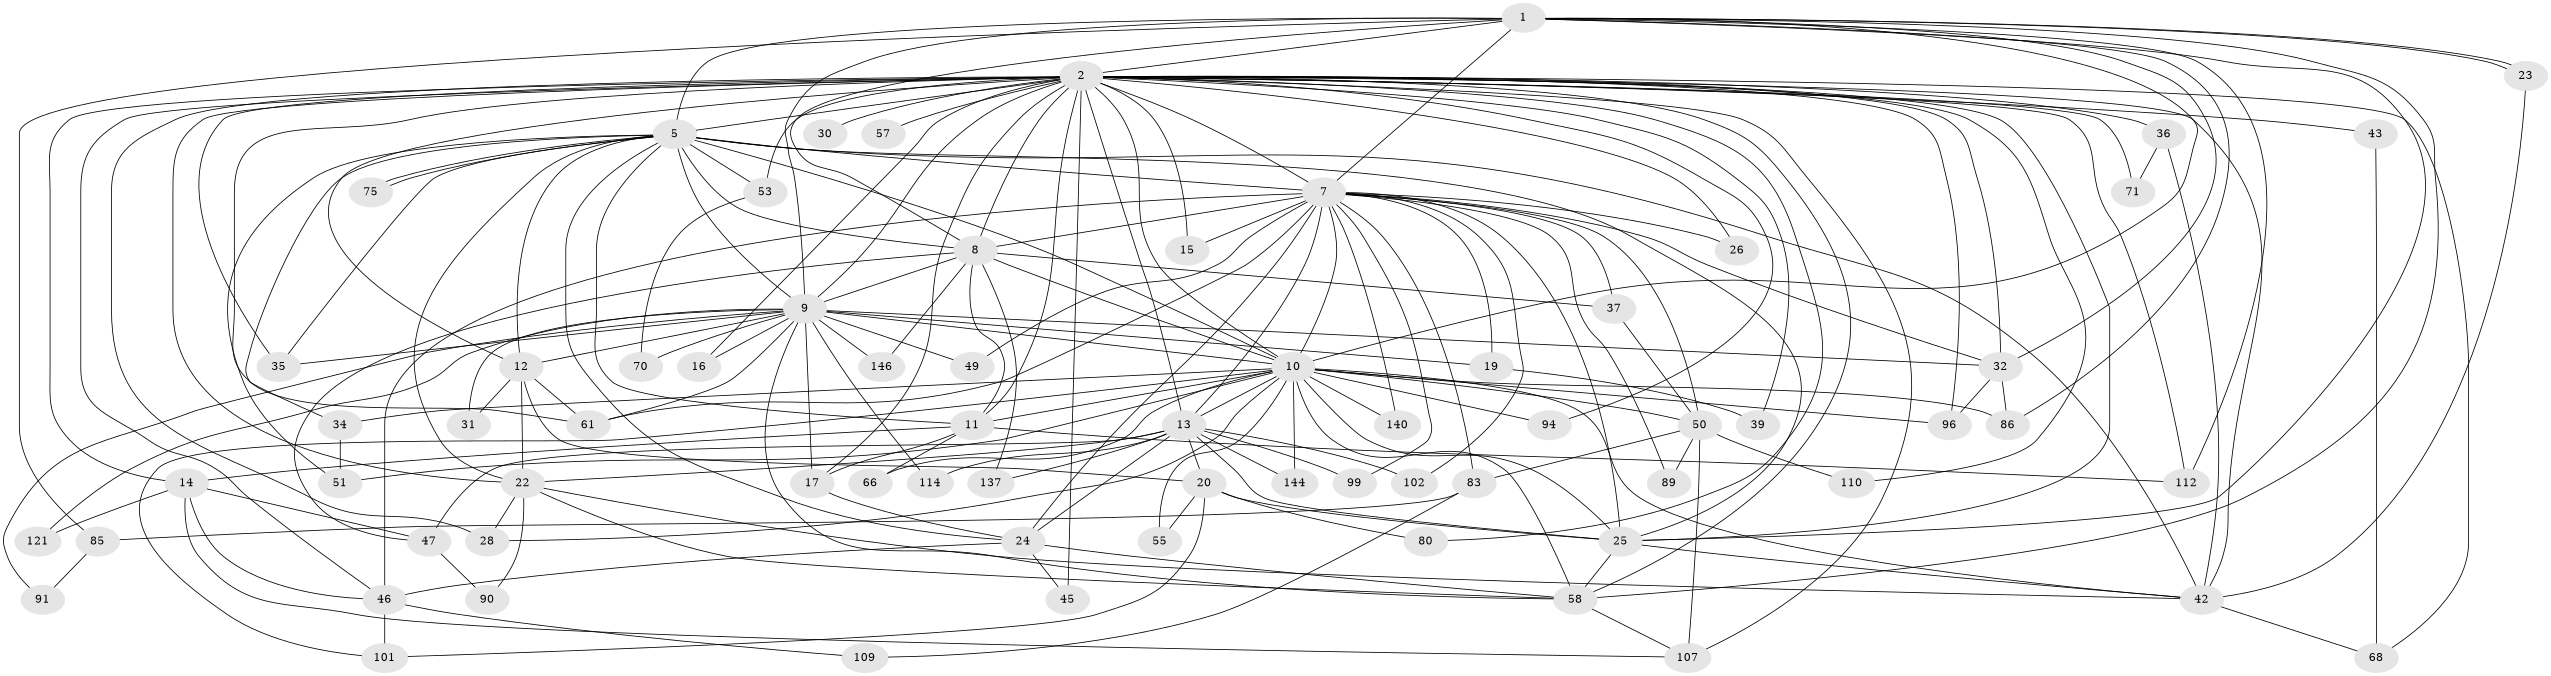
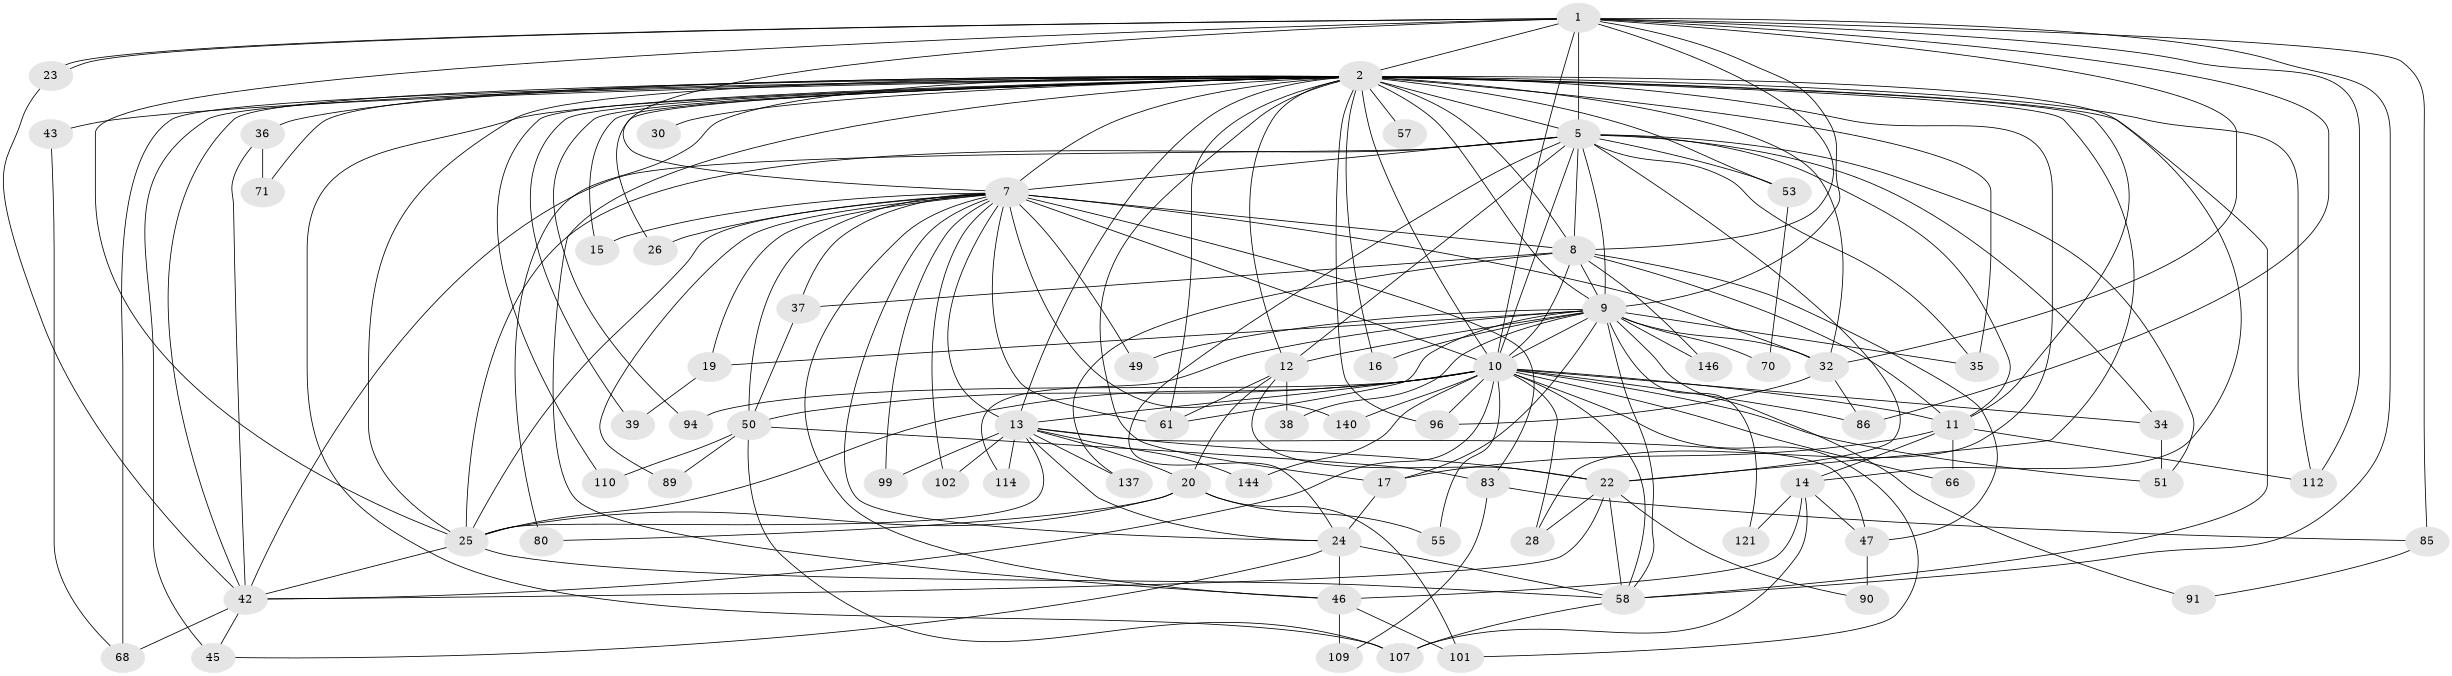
node "75": removed
node "31": label "31" -> "38"
edge "42" -- "45": added
